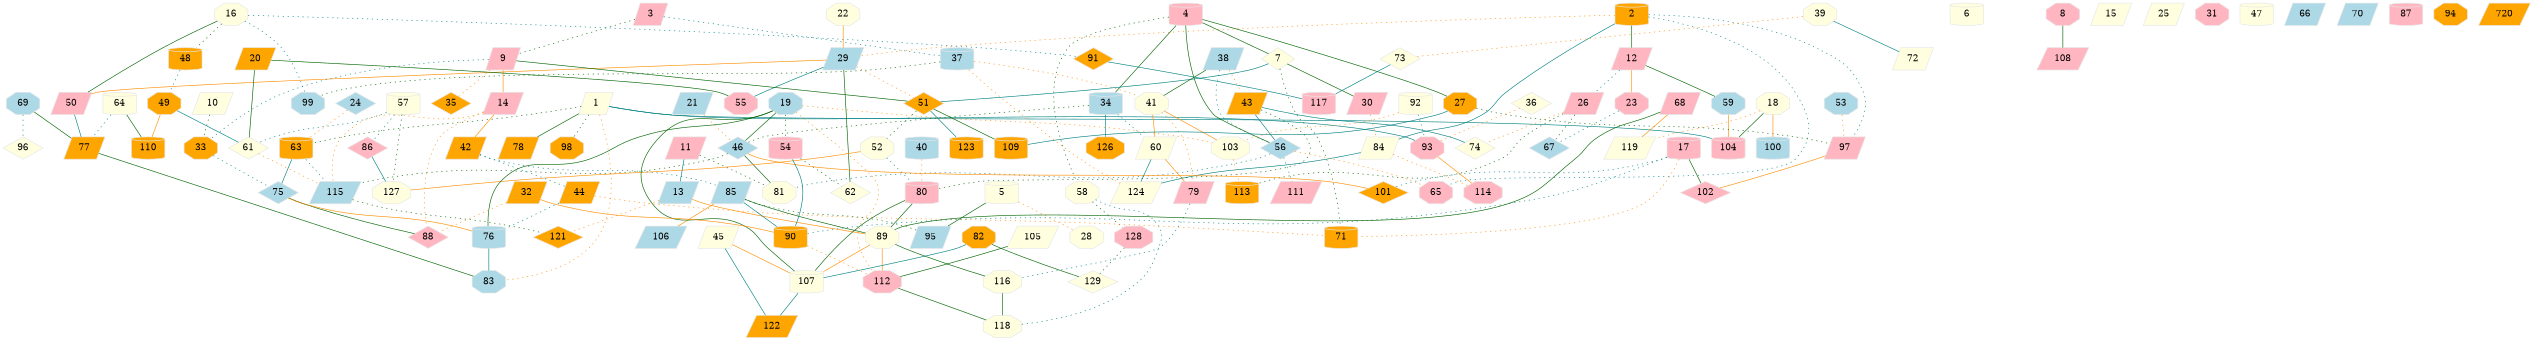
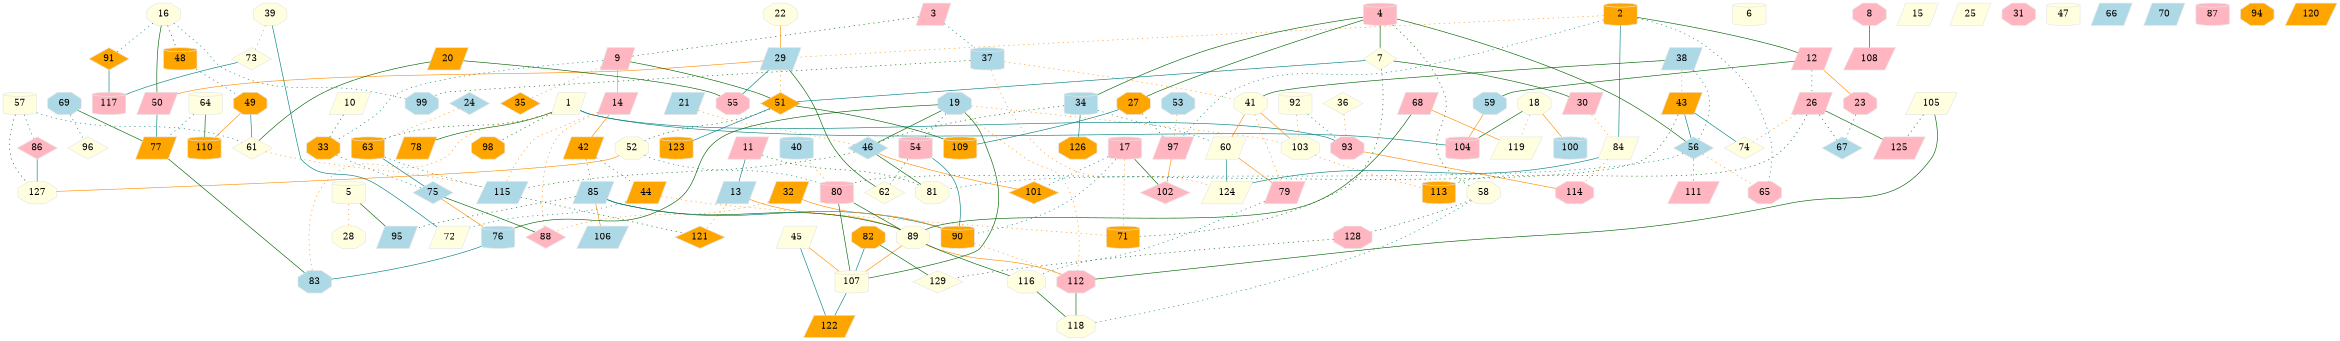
node "720": label "720" -> "120"
node "125": added
edge "44" -- "76": now "44" -- "72"
